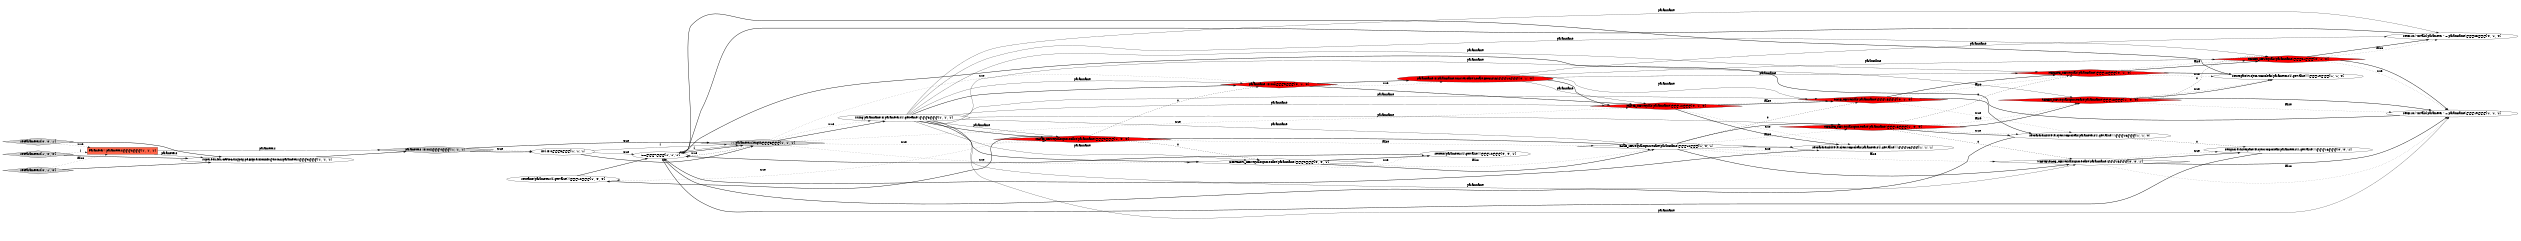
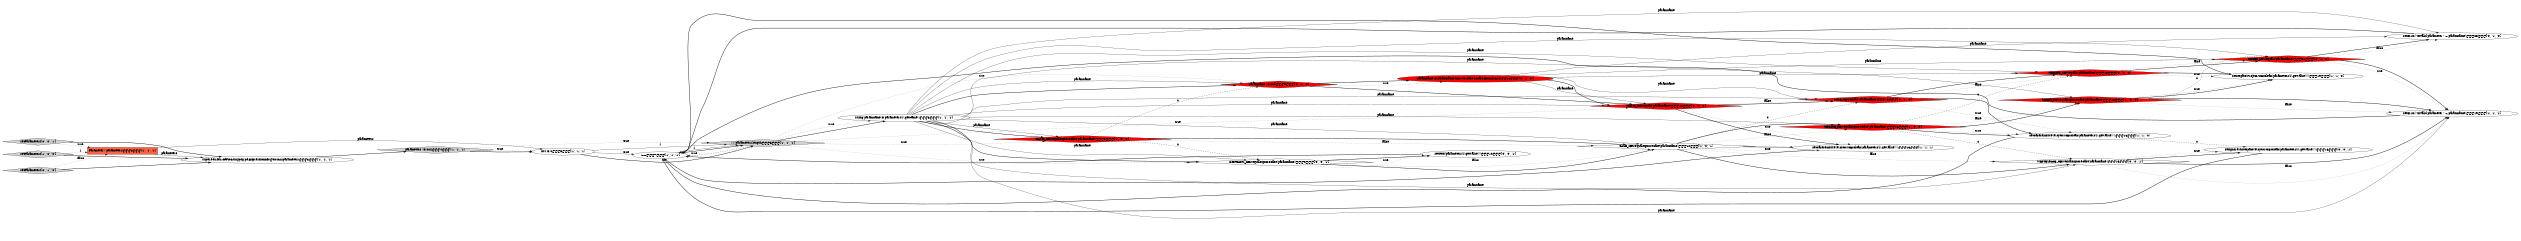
edge "parameters != null@@@4@@@['1', '1', '1']" -> "i < parameters.length@@@6@@@['1', '1', '1']": style bold -> dotted
edge "Parameter(( parameters@@@2@@@['1', '1', '1']" -> "parameters != null@@@4@@@['1', '1', '1']": now "Parameter(( parameters@@@2@@@['1', '1', '1']" -> "int i = 0@@@5@@@['1', '1', '1']"
node "setName(parameters(i(.getValue())@@@10@@@['1', '0', '0']": removed
